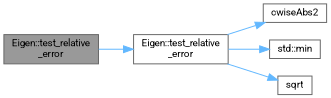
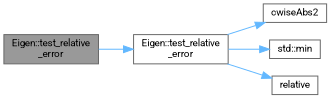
node "sqrt": label "sqrt" -> "relative"
